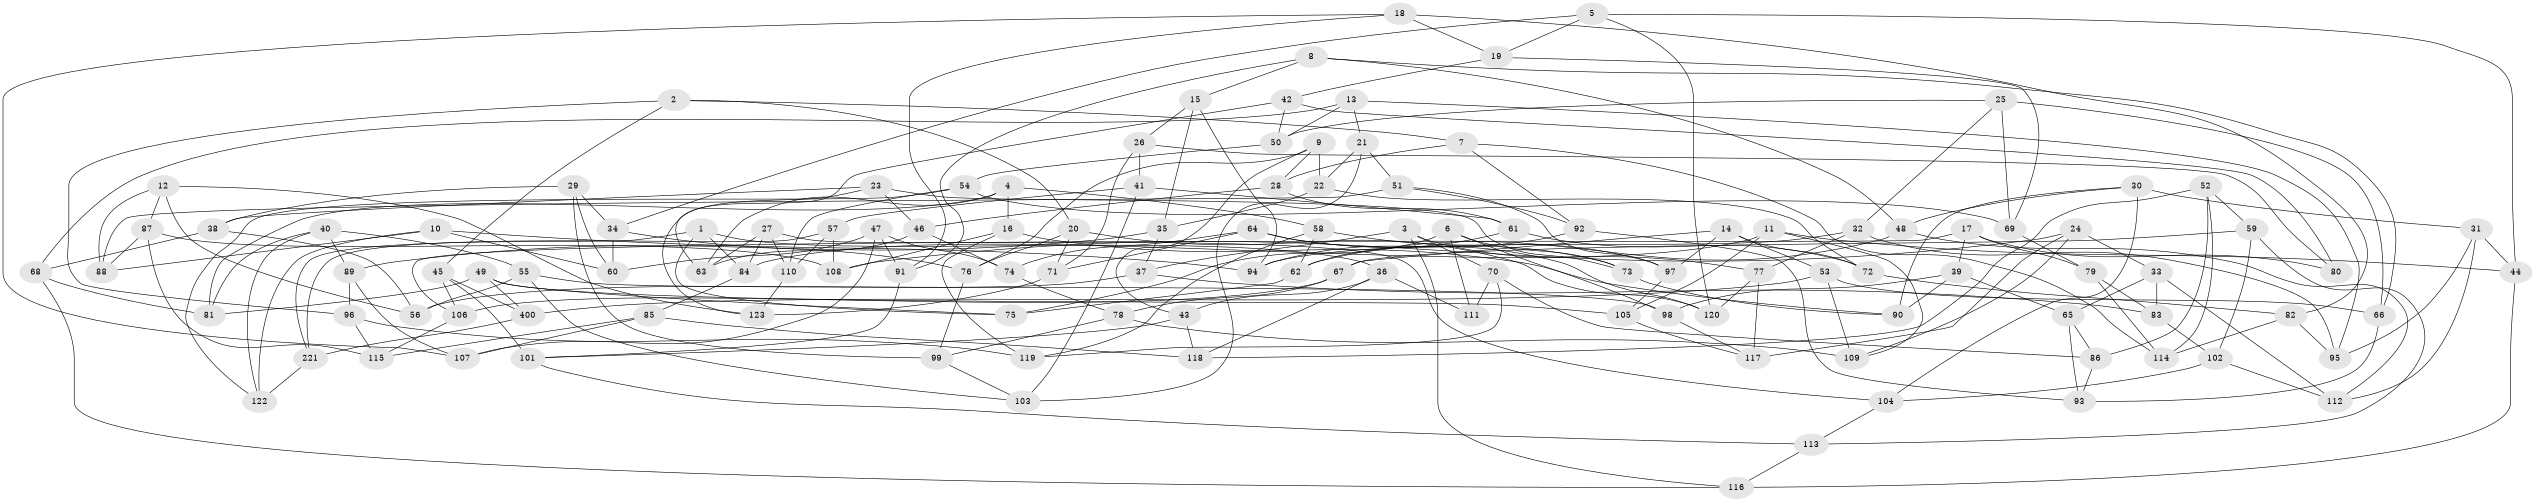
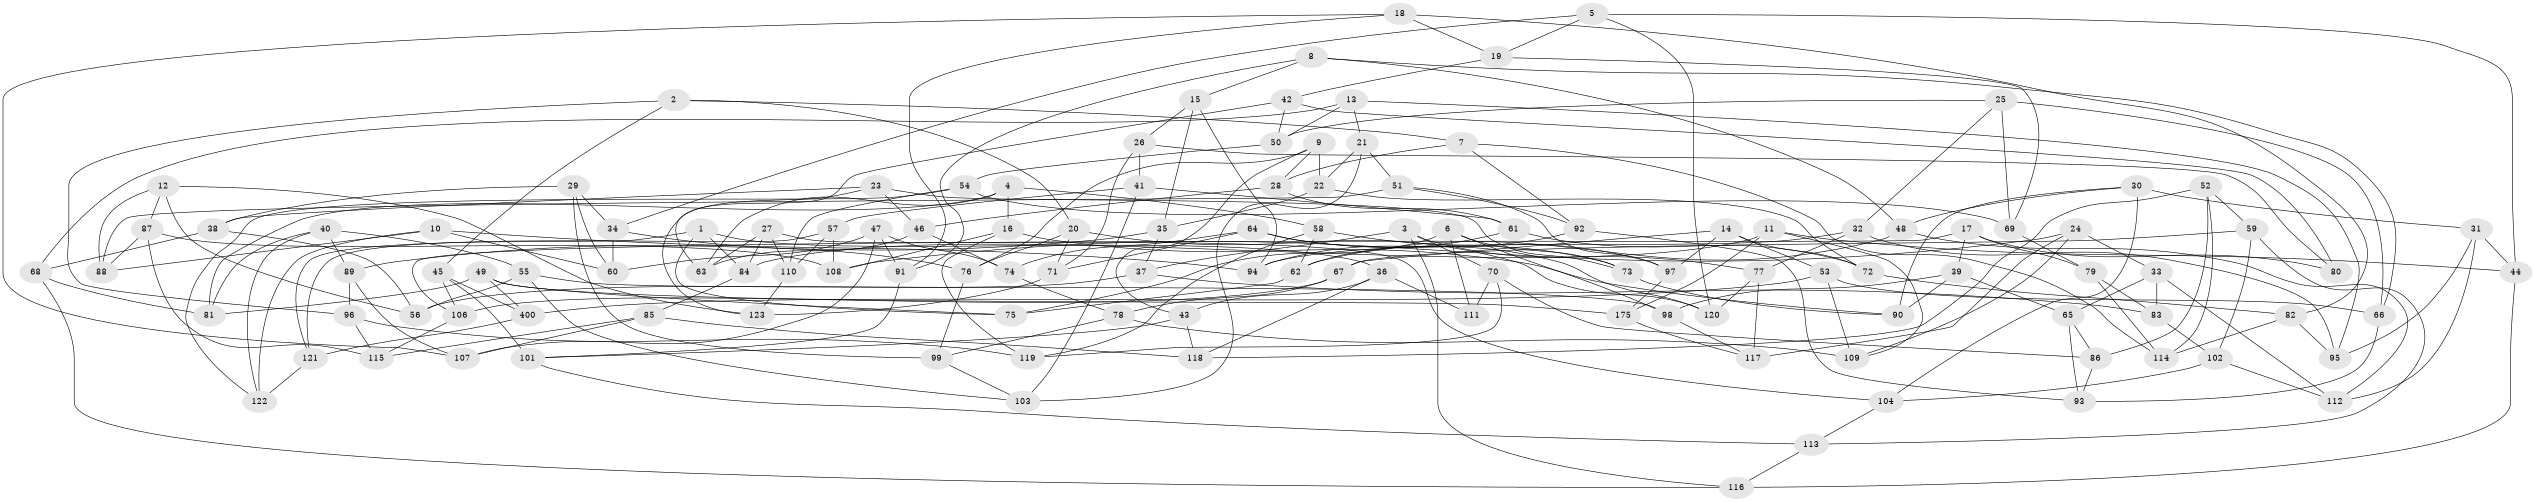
node "105": label "105" -> "175"
node "221": label "221" -> "121"
